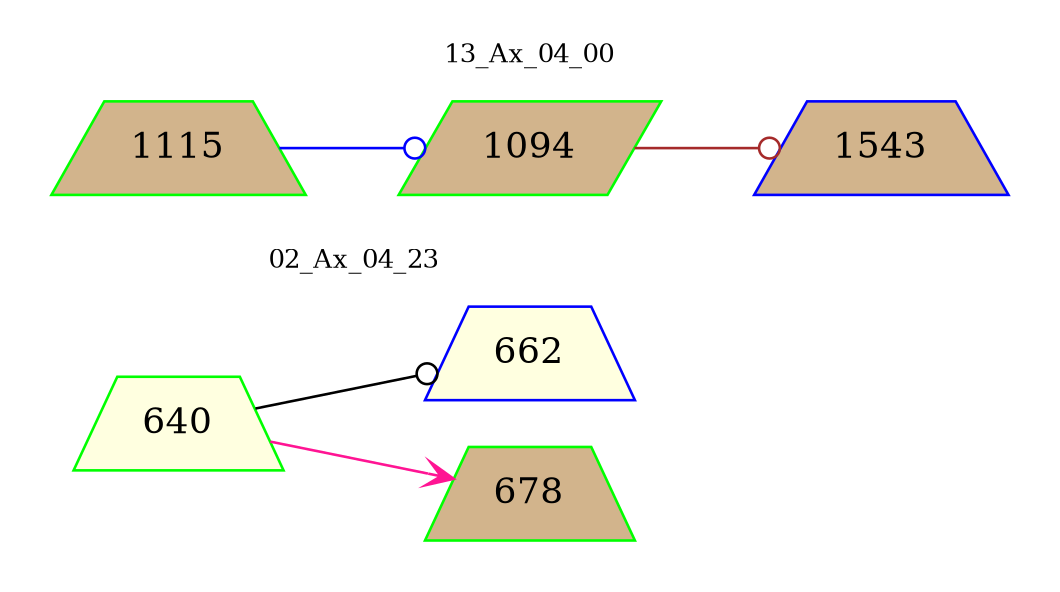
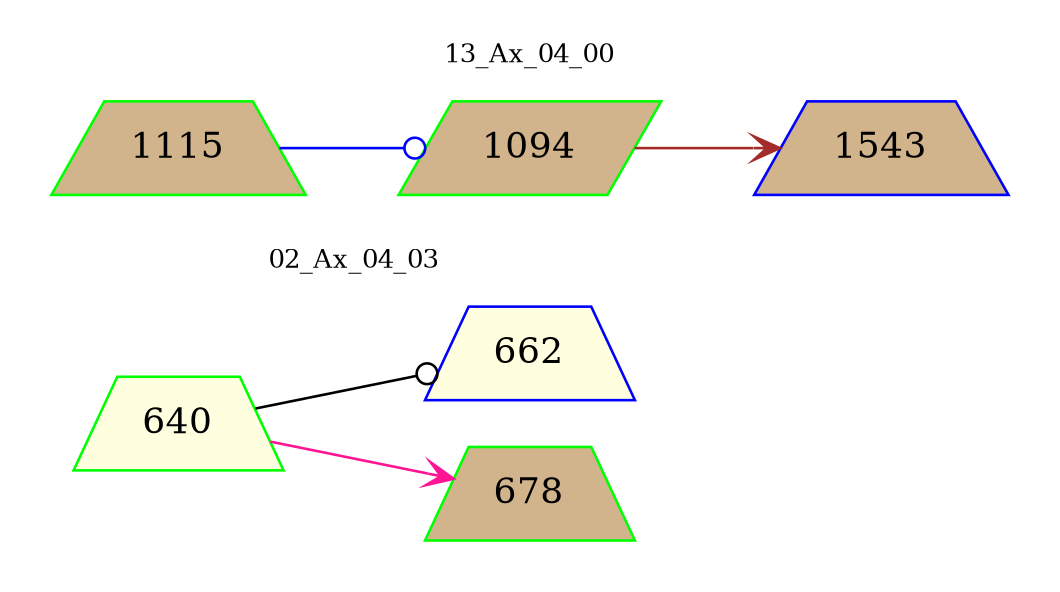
edge "1094" -> "1543": arrowhead odot -> vee
cluster "02_Ax_04_23": label "02_Ax_04_23" -> "02_Ax_04_03"
